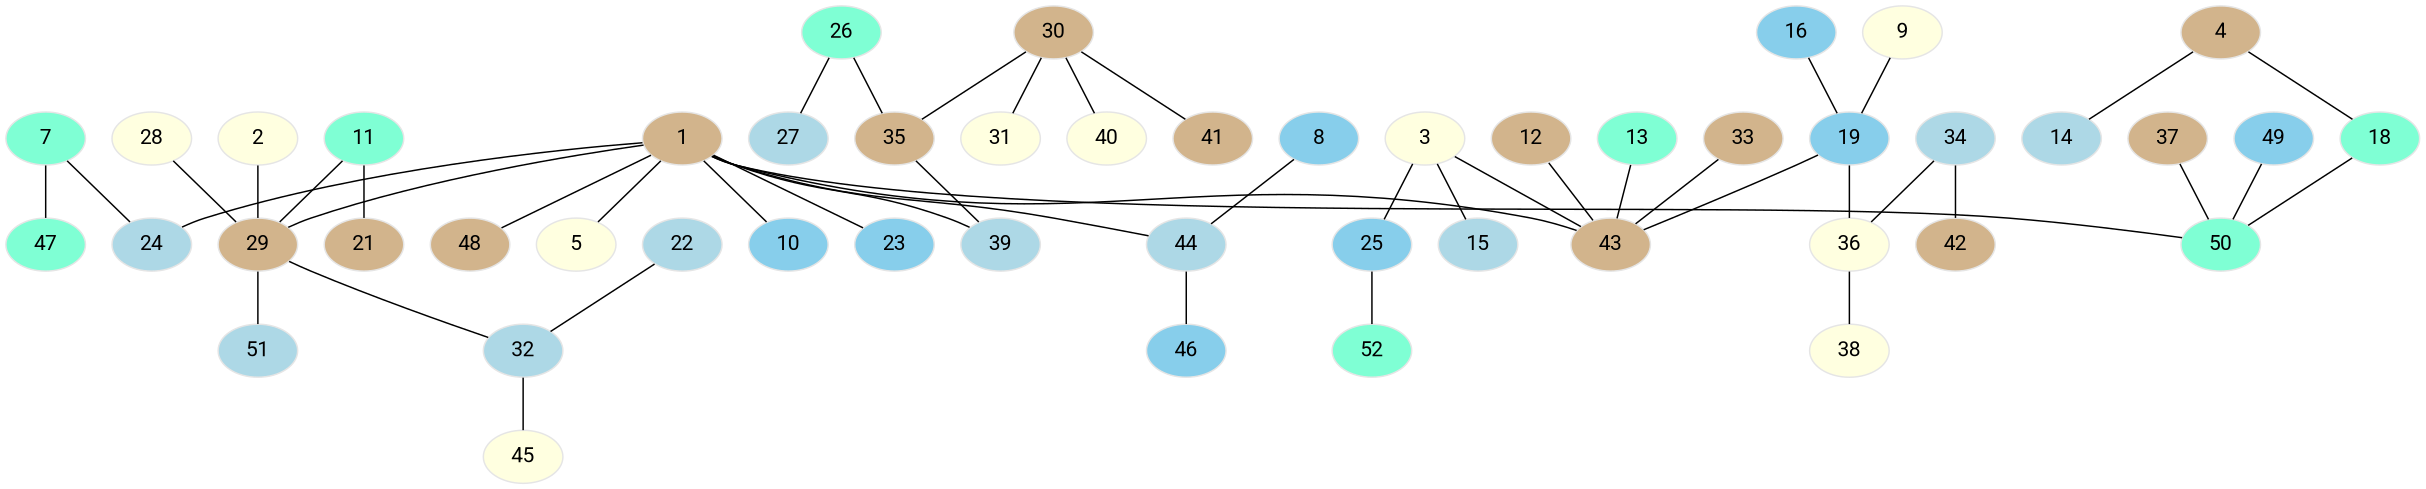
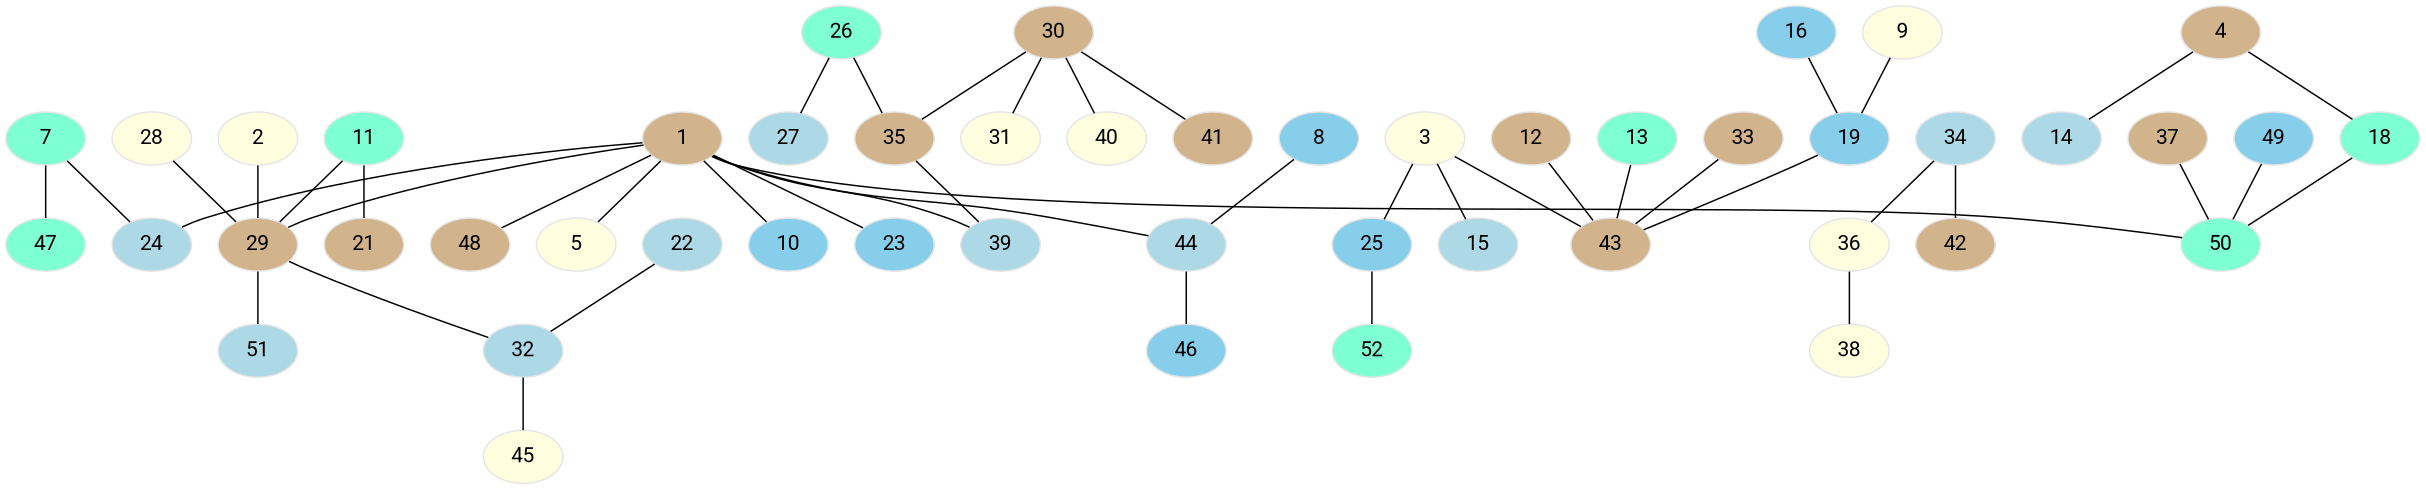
edge "19" -- "36": removed
edge "1" -- "43": removed
